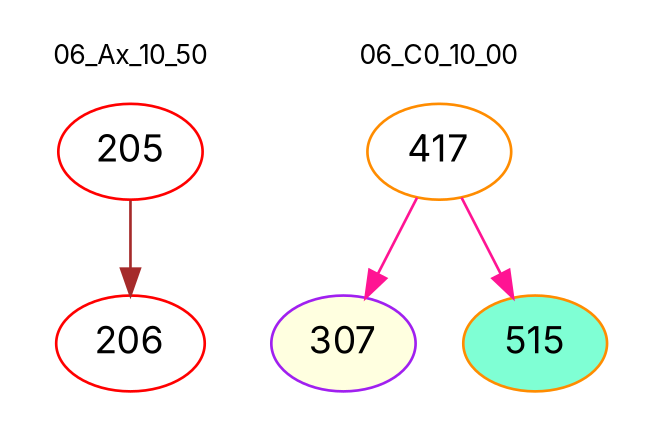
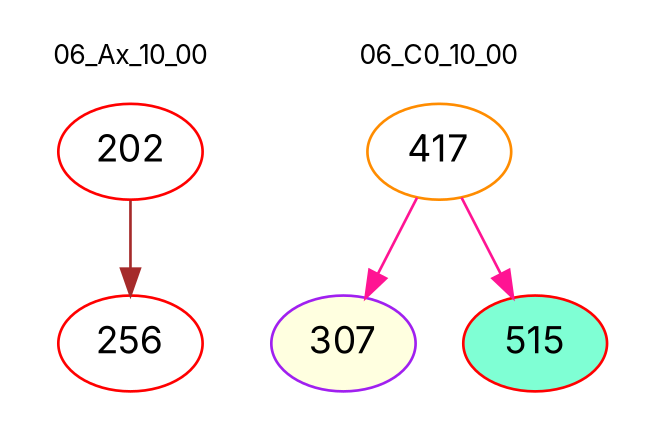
cluster "06_Ax_10_50": label "06_Ax_10_50" -> "06_Ax_10_00"
node "205": label "205" -> "202"
node "206": label "206" -> "256"
node "515": color darkorange -> red
